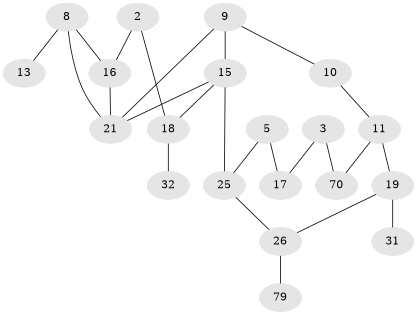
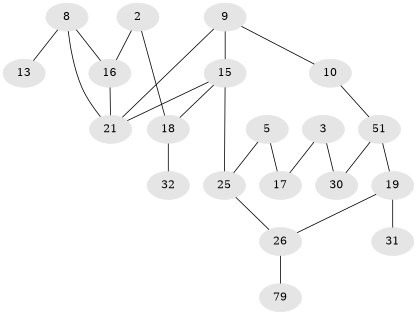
node "11": label "11" -> "51"
node "70": label "70" -> "30"
